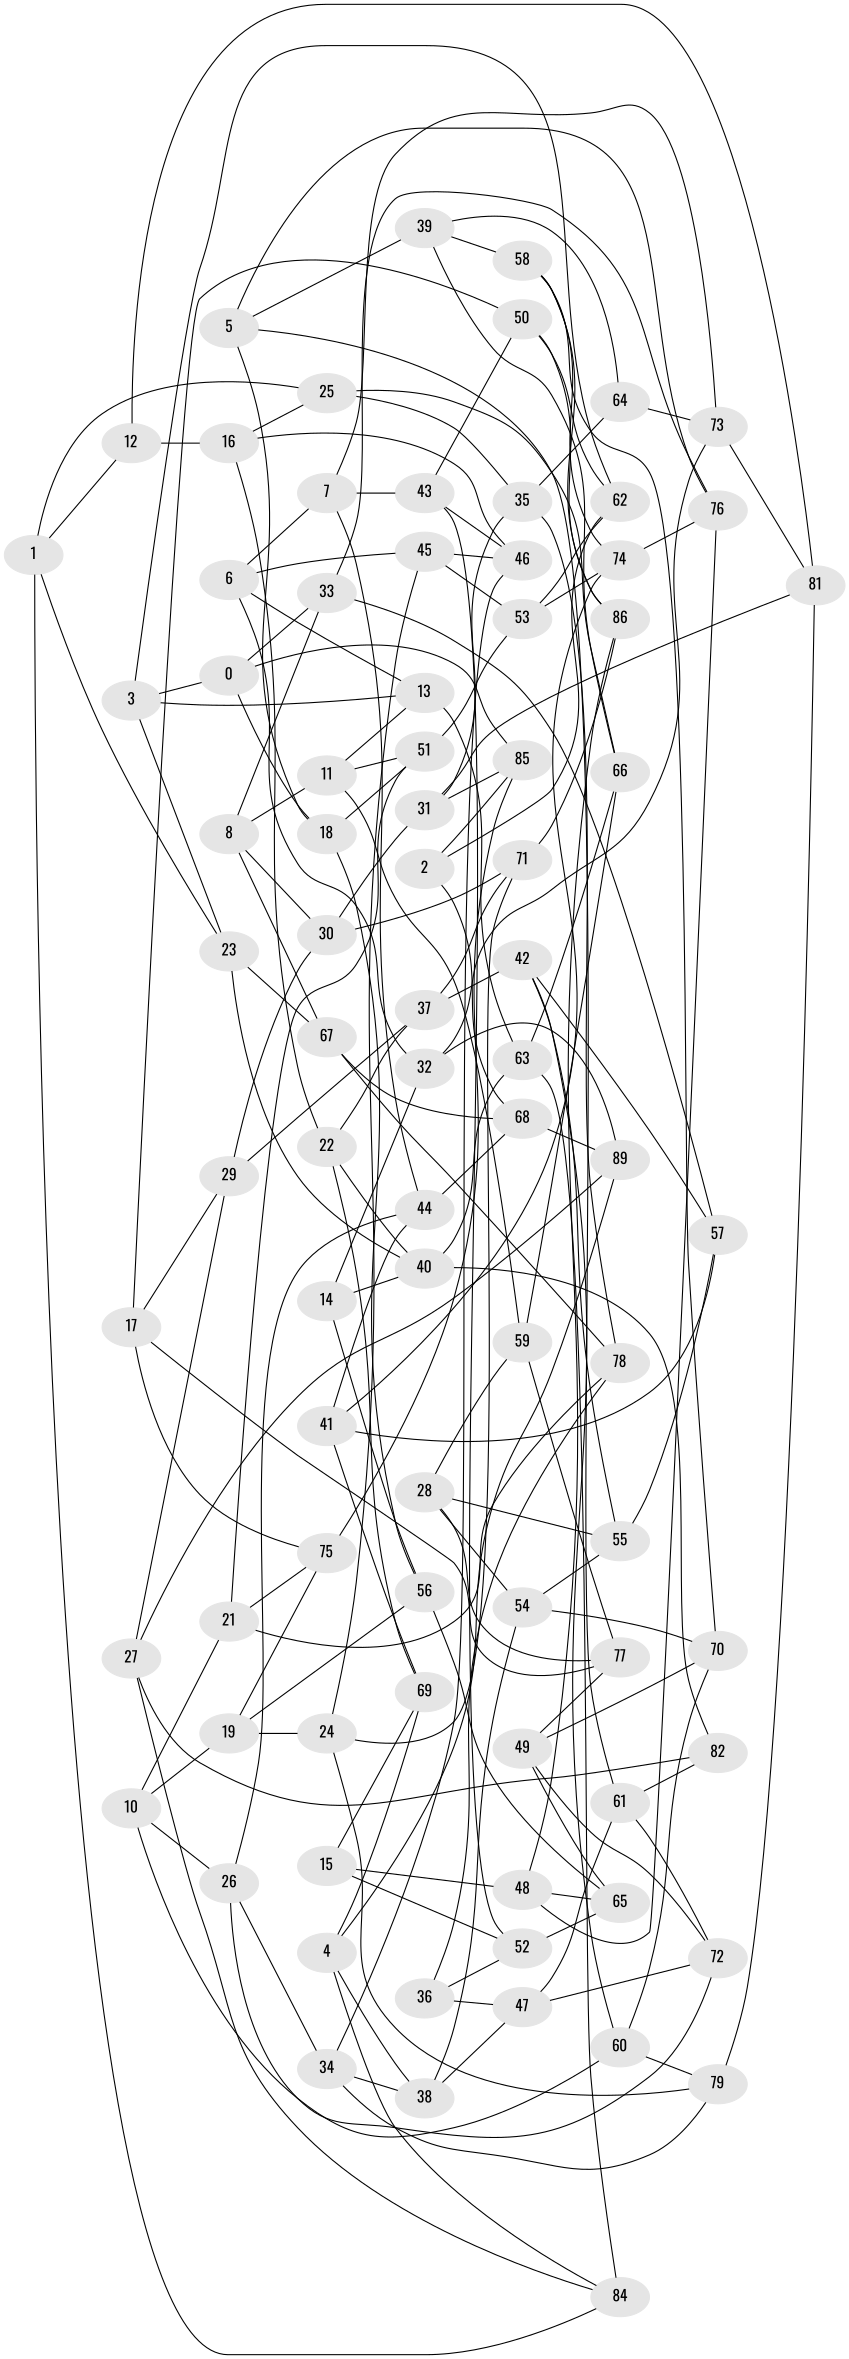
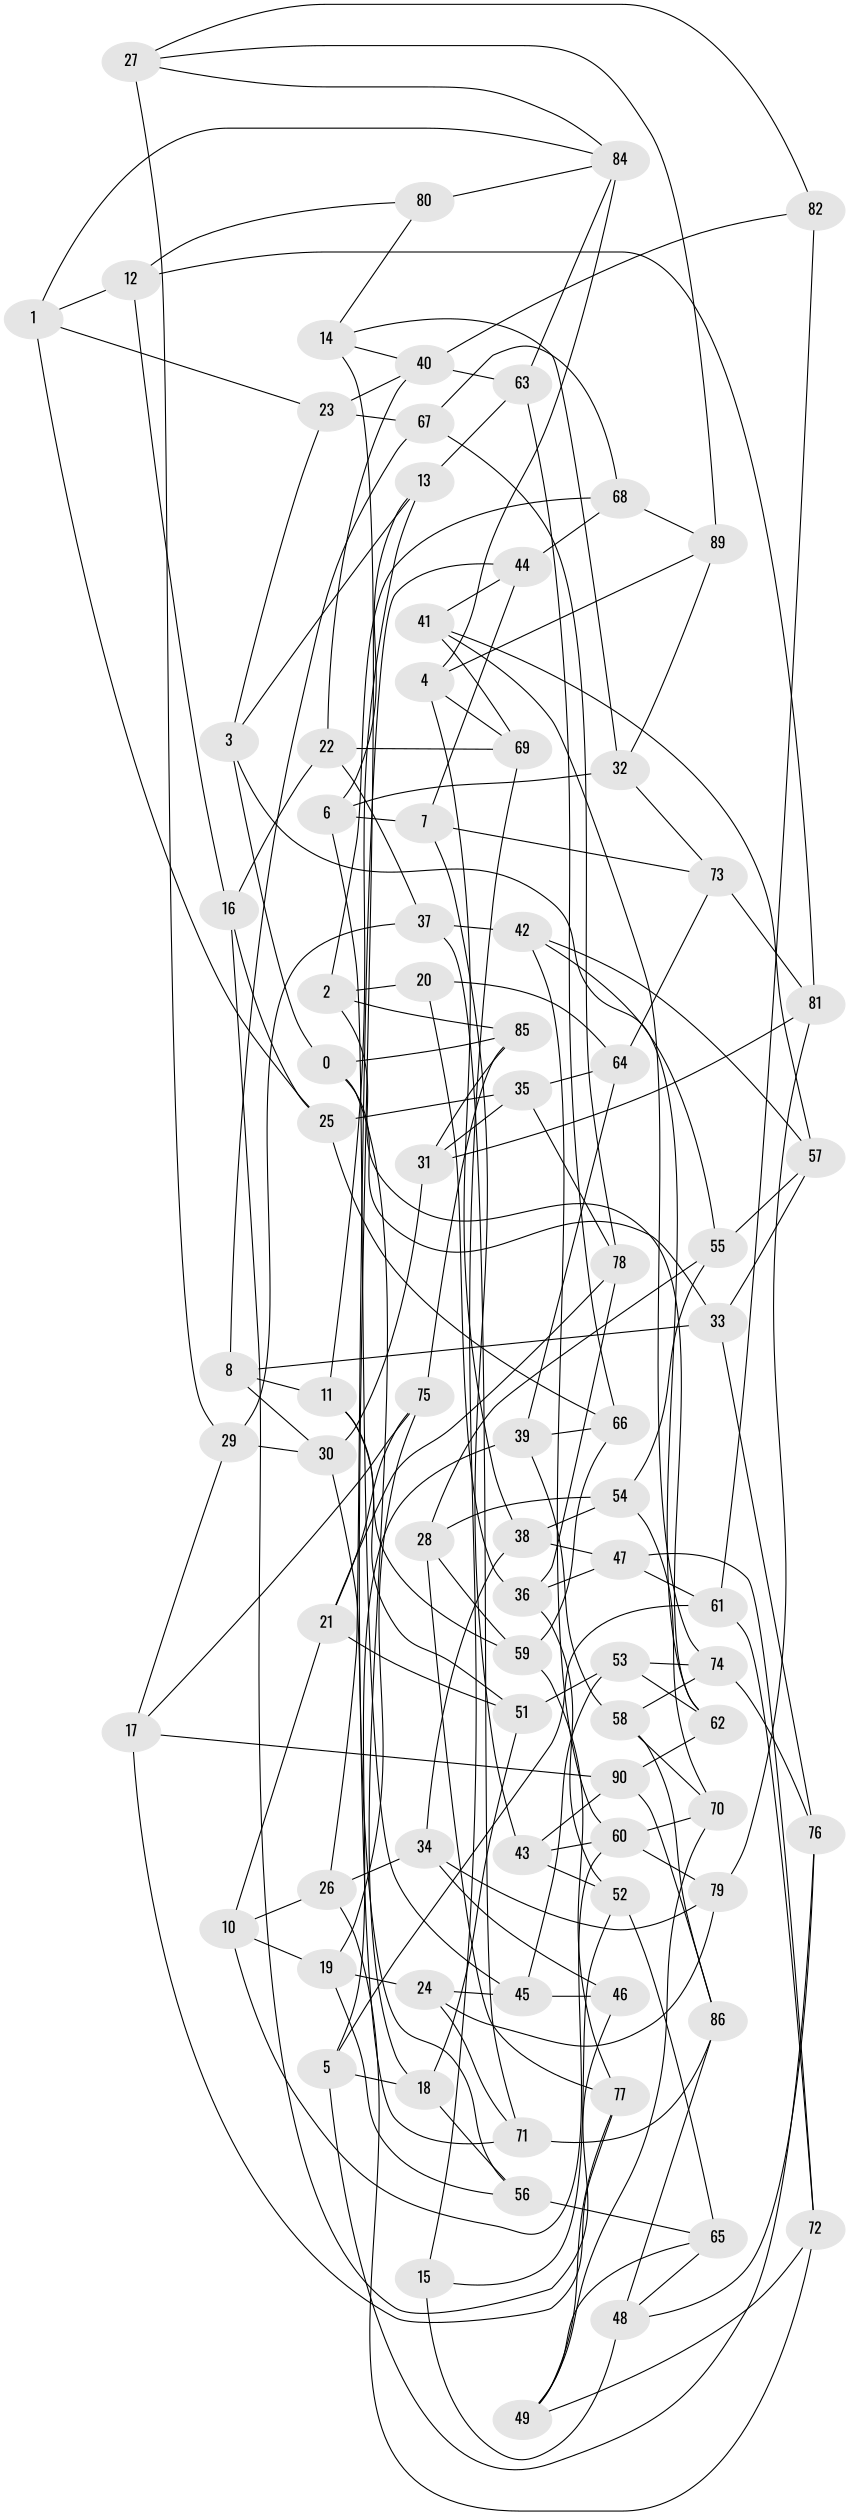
node "80": added
node "50": label "50" -> "90"
edge "43" -- "46": now "43" -- "60"
node "20": added
